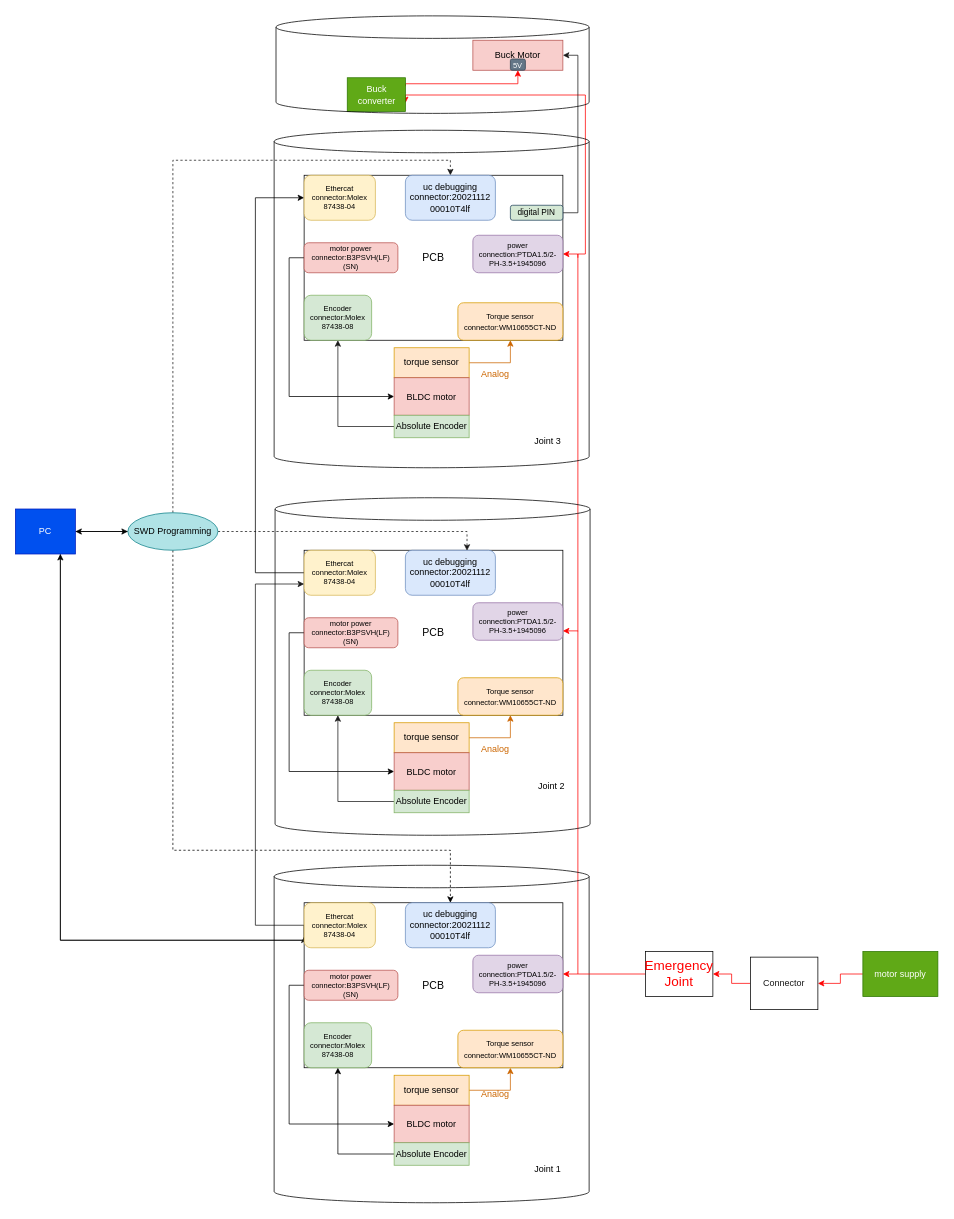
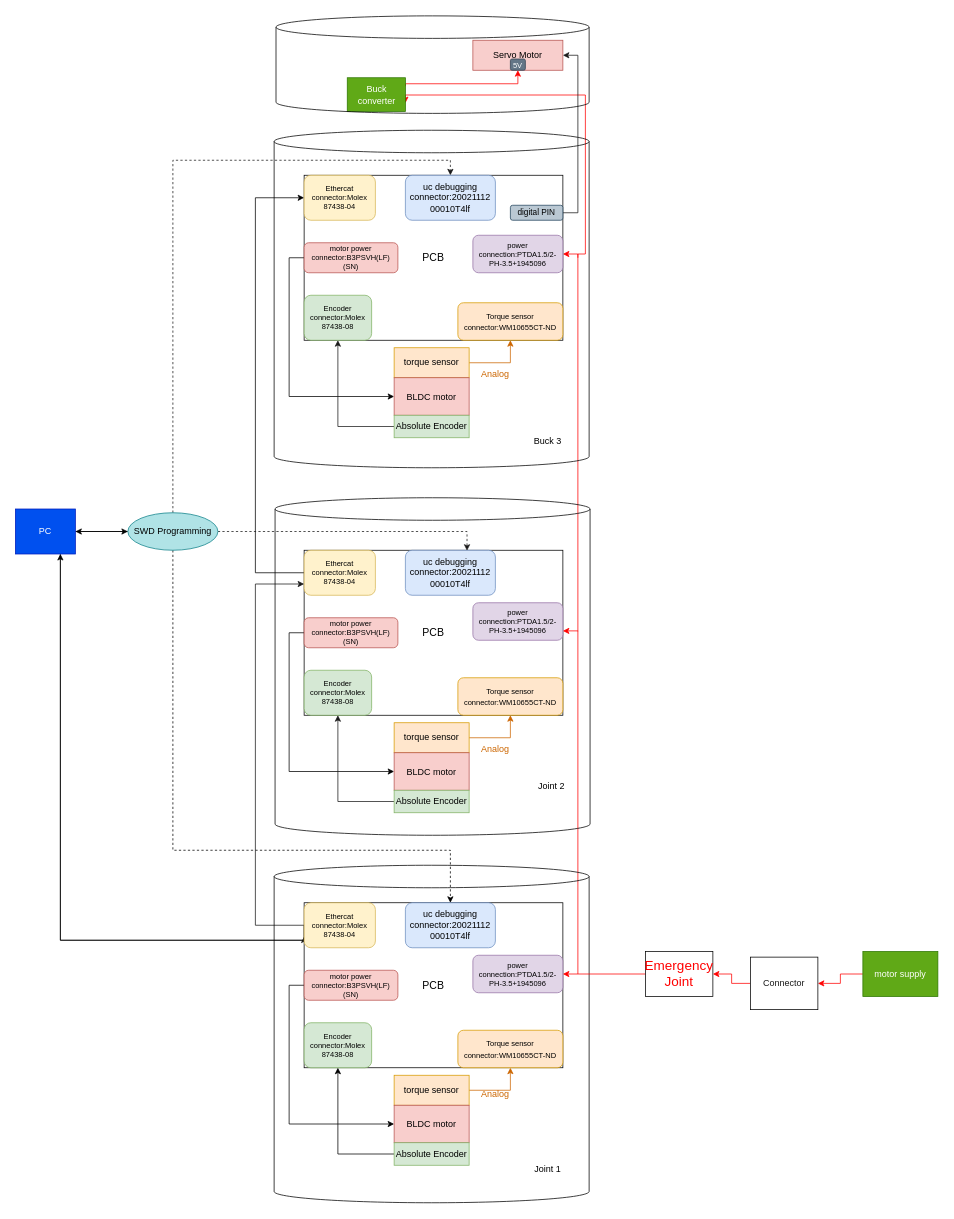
node "Buck Motor": label "Buck Motor" -> "Servo Motor"
node "digital PIN": fillcolor #d5e8d4 -> #bac8d3
node "Joint 3": label "Joint 3" -> "Buck 3"
